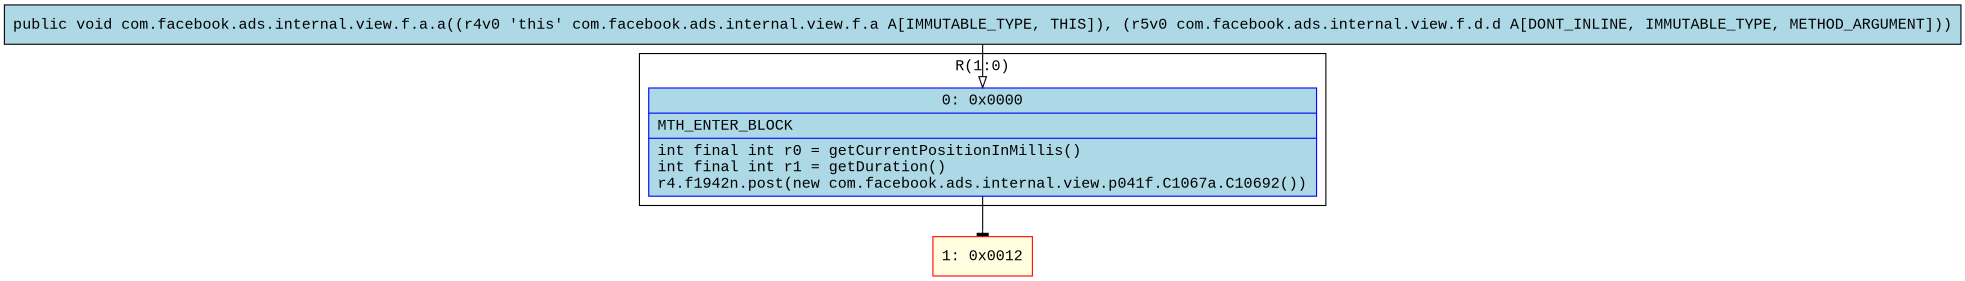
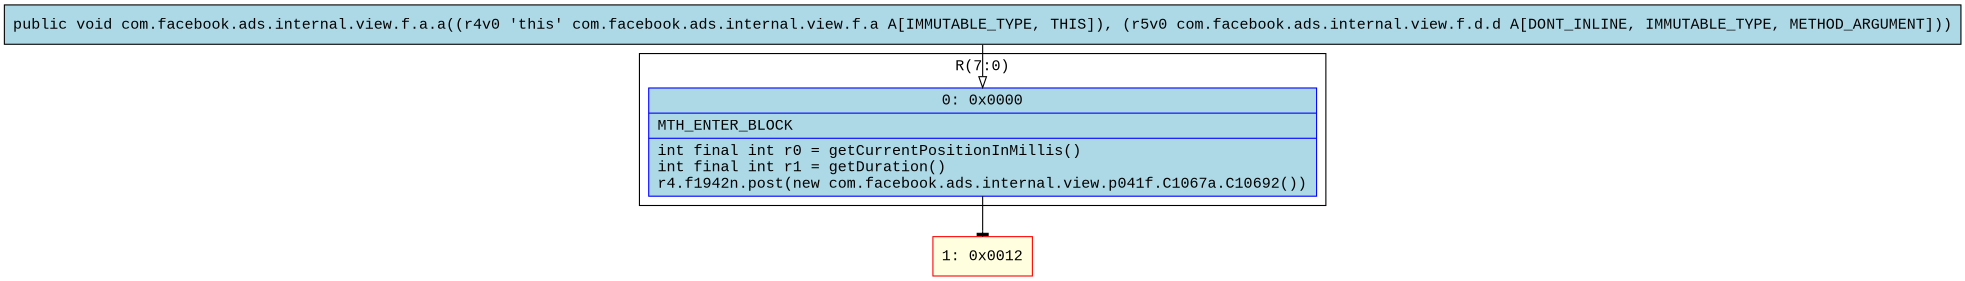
cluster "R(1:0)": label "R(1:0)" -> "R(7:0)"
